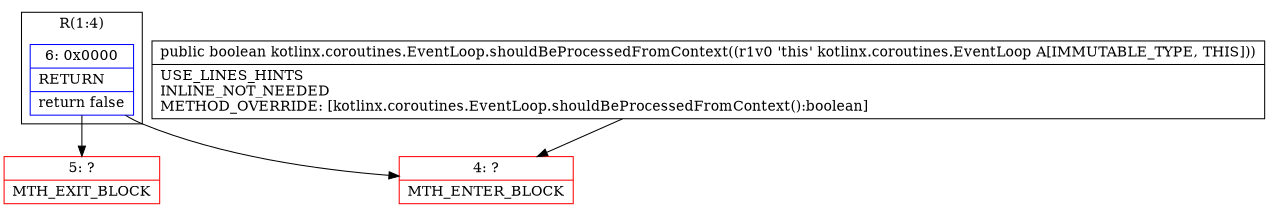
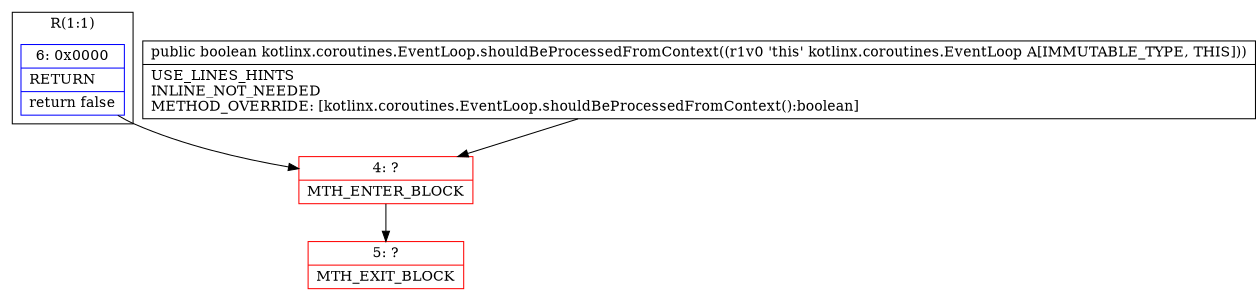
cluster "R(1:4)": label "R(1:4)" -> "R(1:1)"
edge "6: 0x0000" -> "5: ?": now "4: ?" -> "5: ?"
